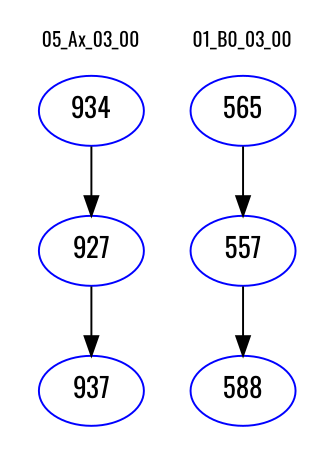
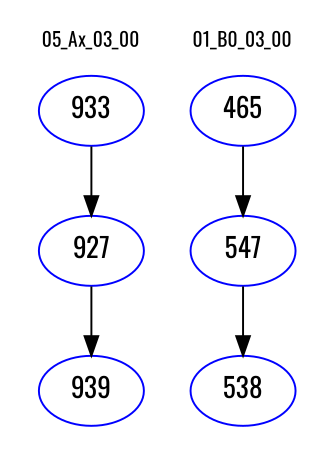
node "934": label "934" -> "933"
node "565": label "565" -> "465"
node "557": label "557" -> "547"
node "937": label "937" -> "939"
node "588": label "588" -> "538"
